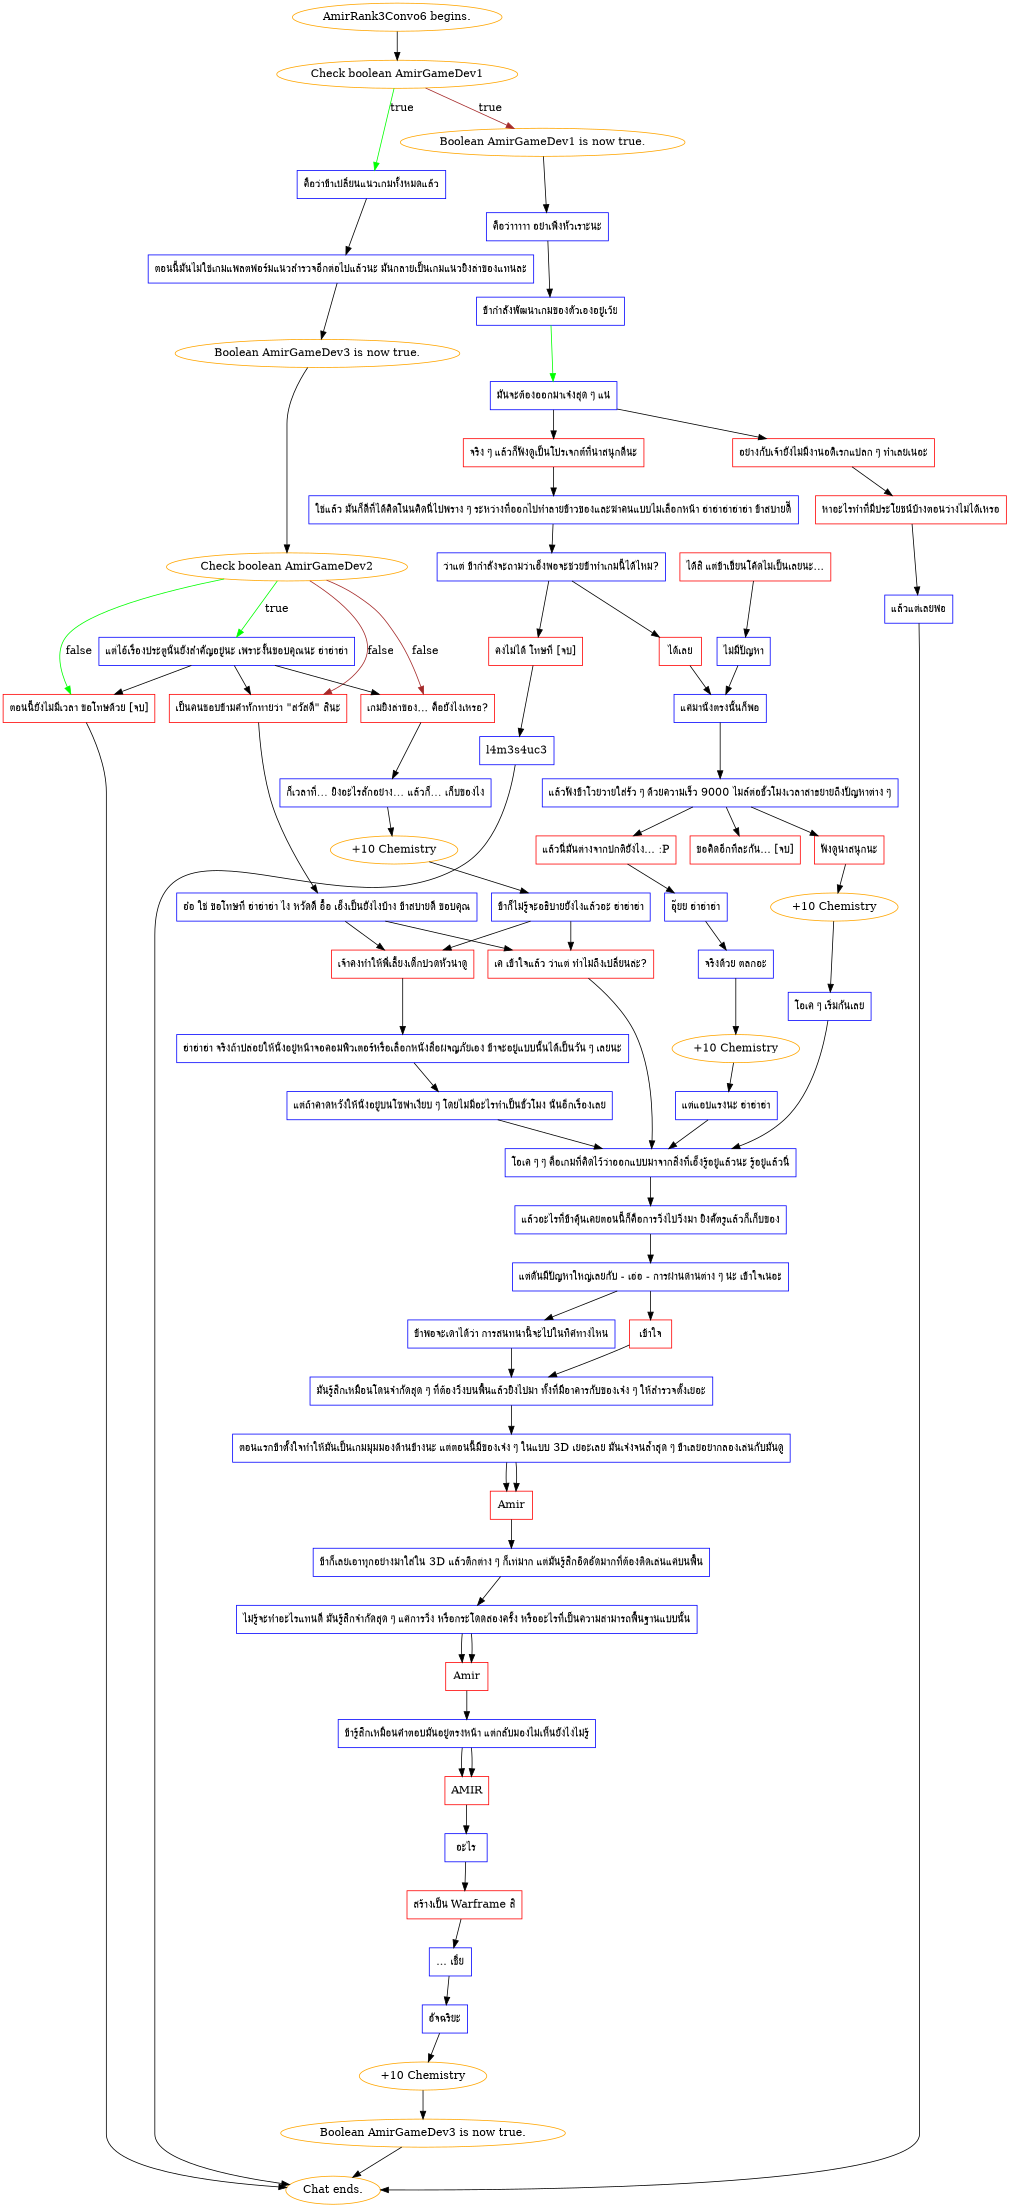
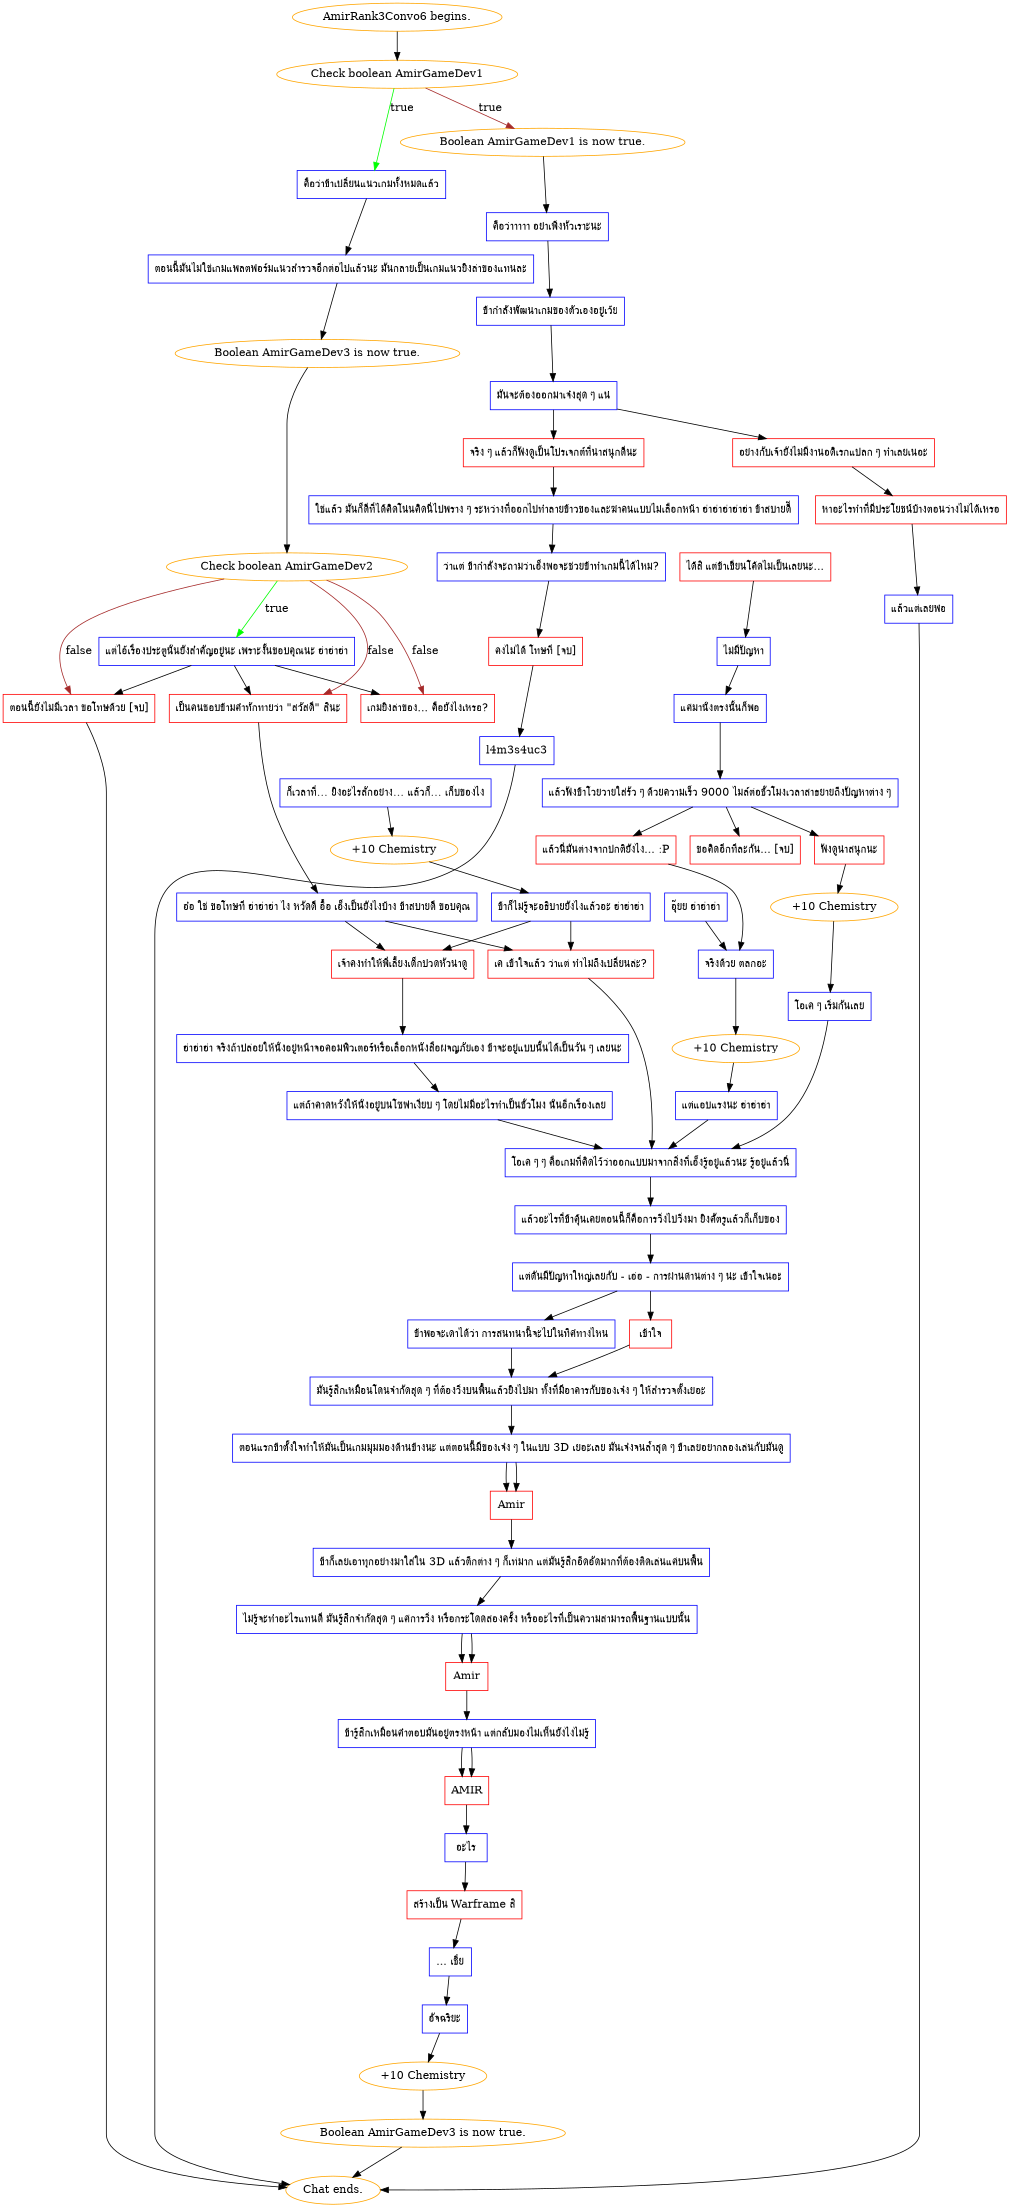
edge "ข้ากำลังพัฒนาเกมของตัวเองอยู่เว้ย" -> "มันจะต้องออกมาเจ๋งสุด ๆ แน่": color green -> black
edge "Check boolean AmirGameDev2" -> "ตอนนี้ยังไม่มีเวลา ขอโทษด้วย [จบ]": color green -> brown
node "ได้เลย": removed
edge "เกมยิงล่าของ... คือยังไงเหรอ?" -> "ก็เวลาที่… ยิงอะไรสักอย่าง… แล้วก็… เก็บของไง": removed
edge "แล้วนี่มันต่างจากปกติยังไง... :P" -> "อุ๊ยย ฮ่าฮ่าฮ่า": now "แล้วนี่มันต่างจากปกติยังไง... :P" -> "จริงด้วย ตลกอะ"
